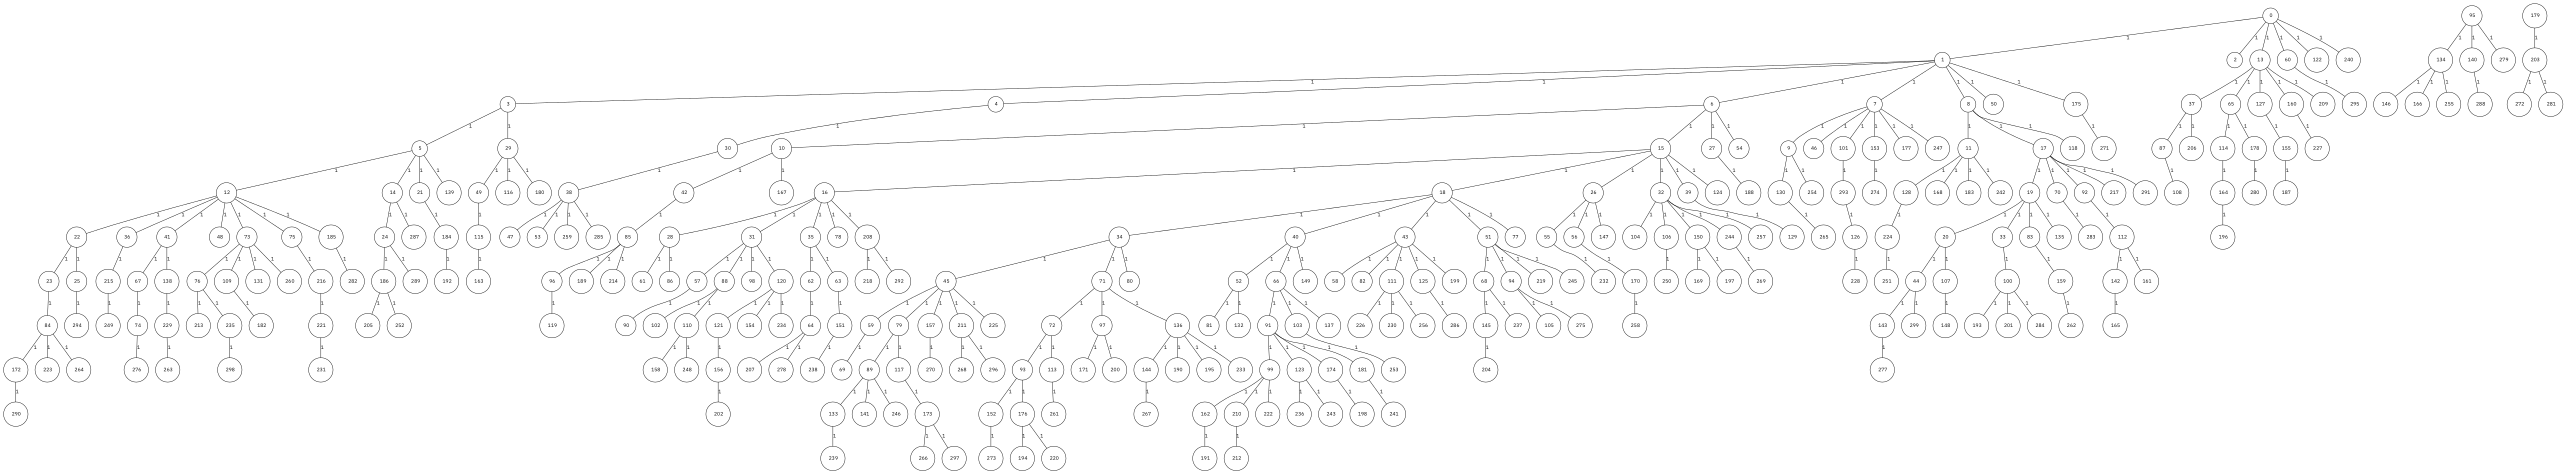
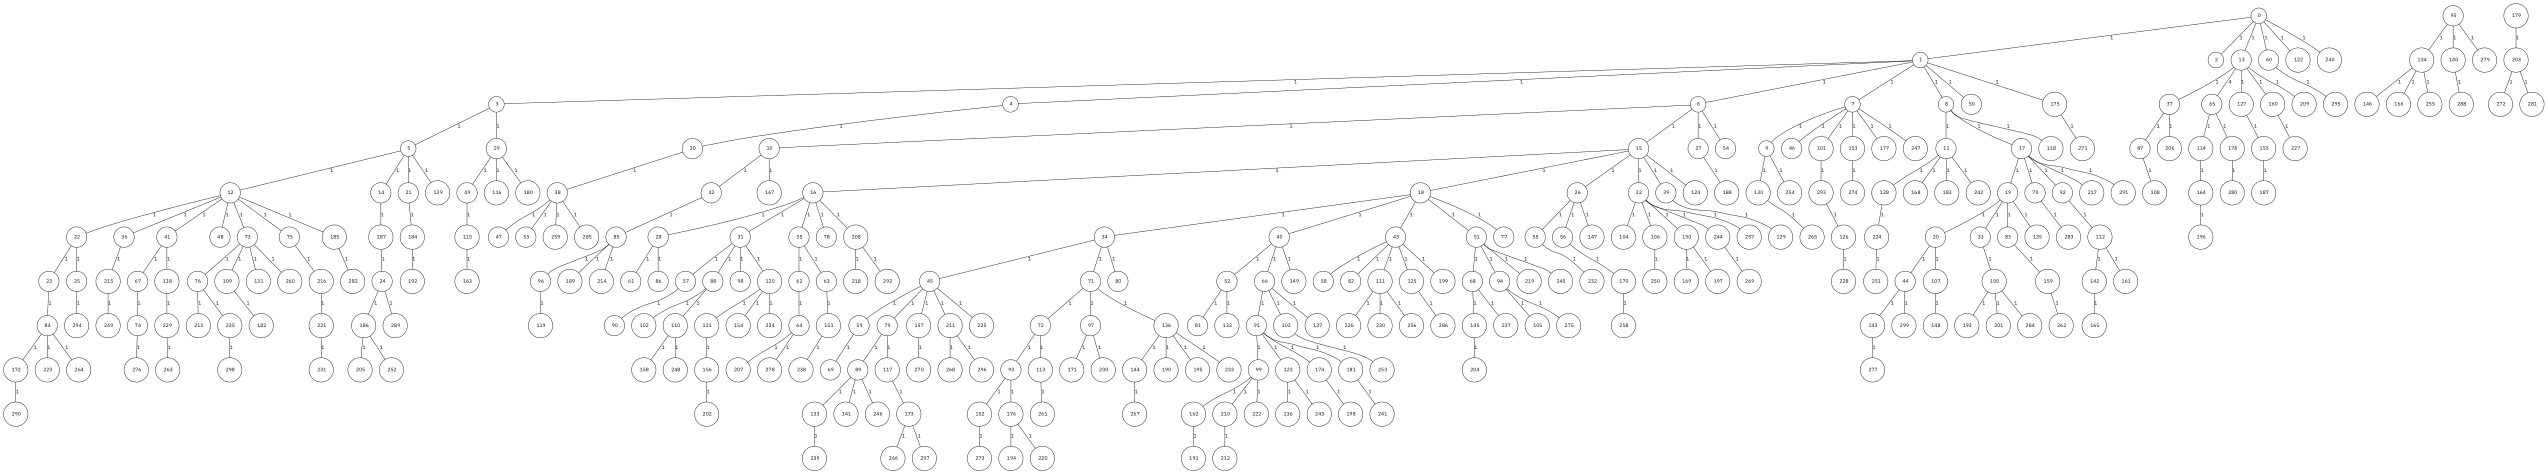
edge "13" -- "65": label "1" -> "4"
edge "14" -- "24": now "287" -- "24"
